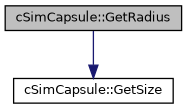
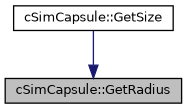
edge "cSimCapsule::GetRadius" -> "cSimCapsule::GetSize": reversed
